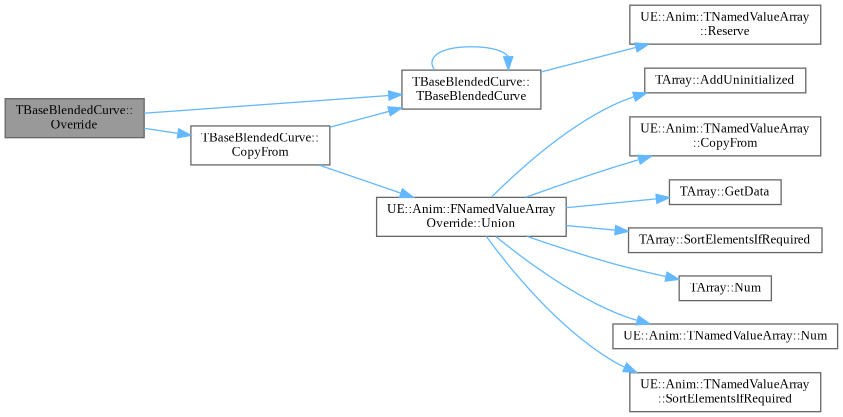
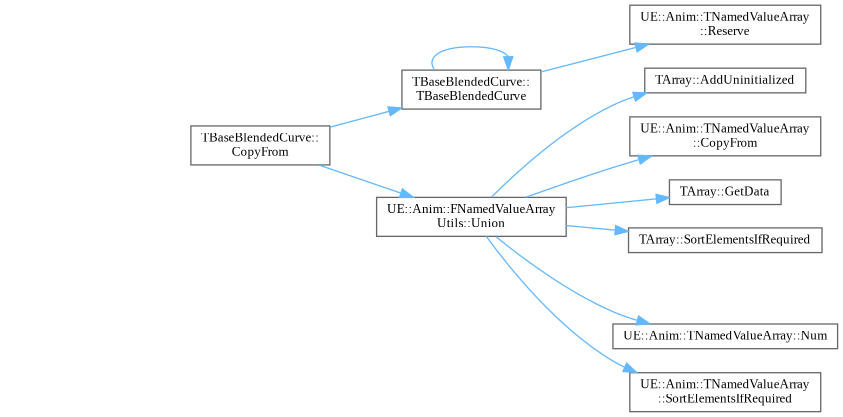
node "TBaseBlendedCurve:: Override": removed
node "UE::Anim::FNamedValueArray Override::Union": label "UE::Anim::FNamedValueArray Override::Union" -> "UE::Anim::FNamedValueArray Utils::Union"
node "TArray::Num": removed
